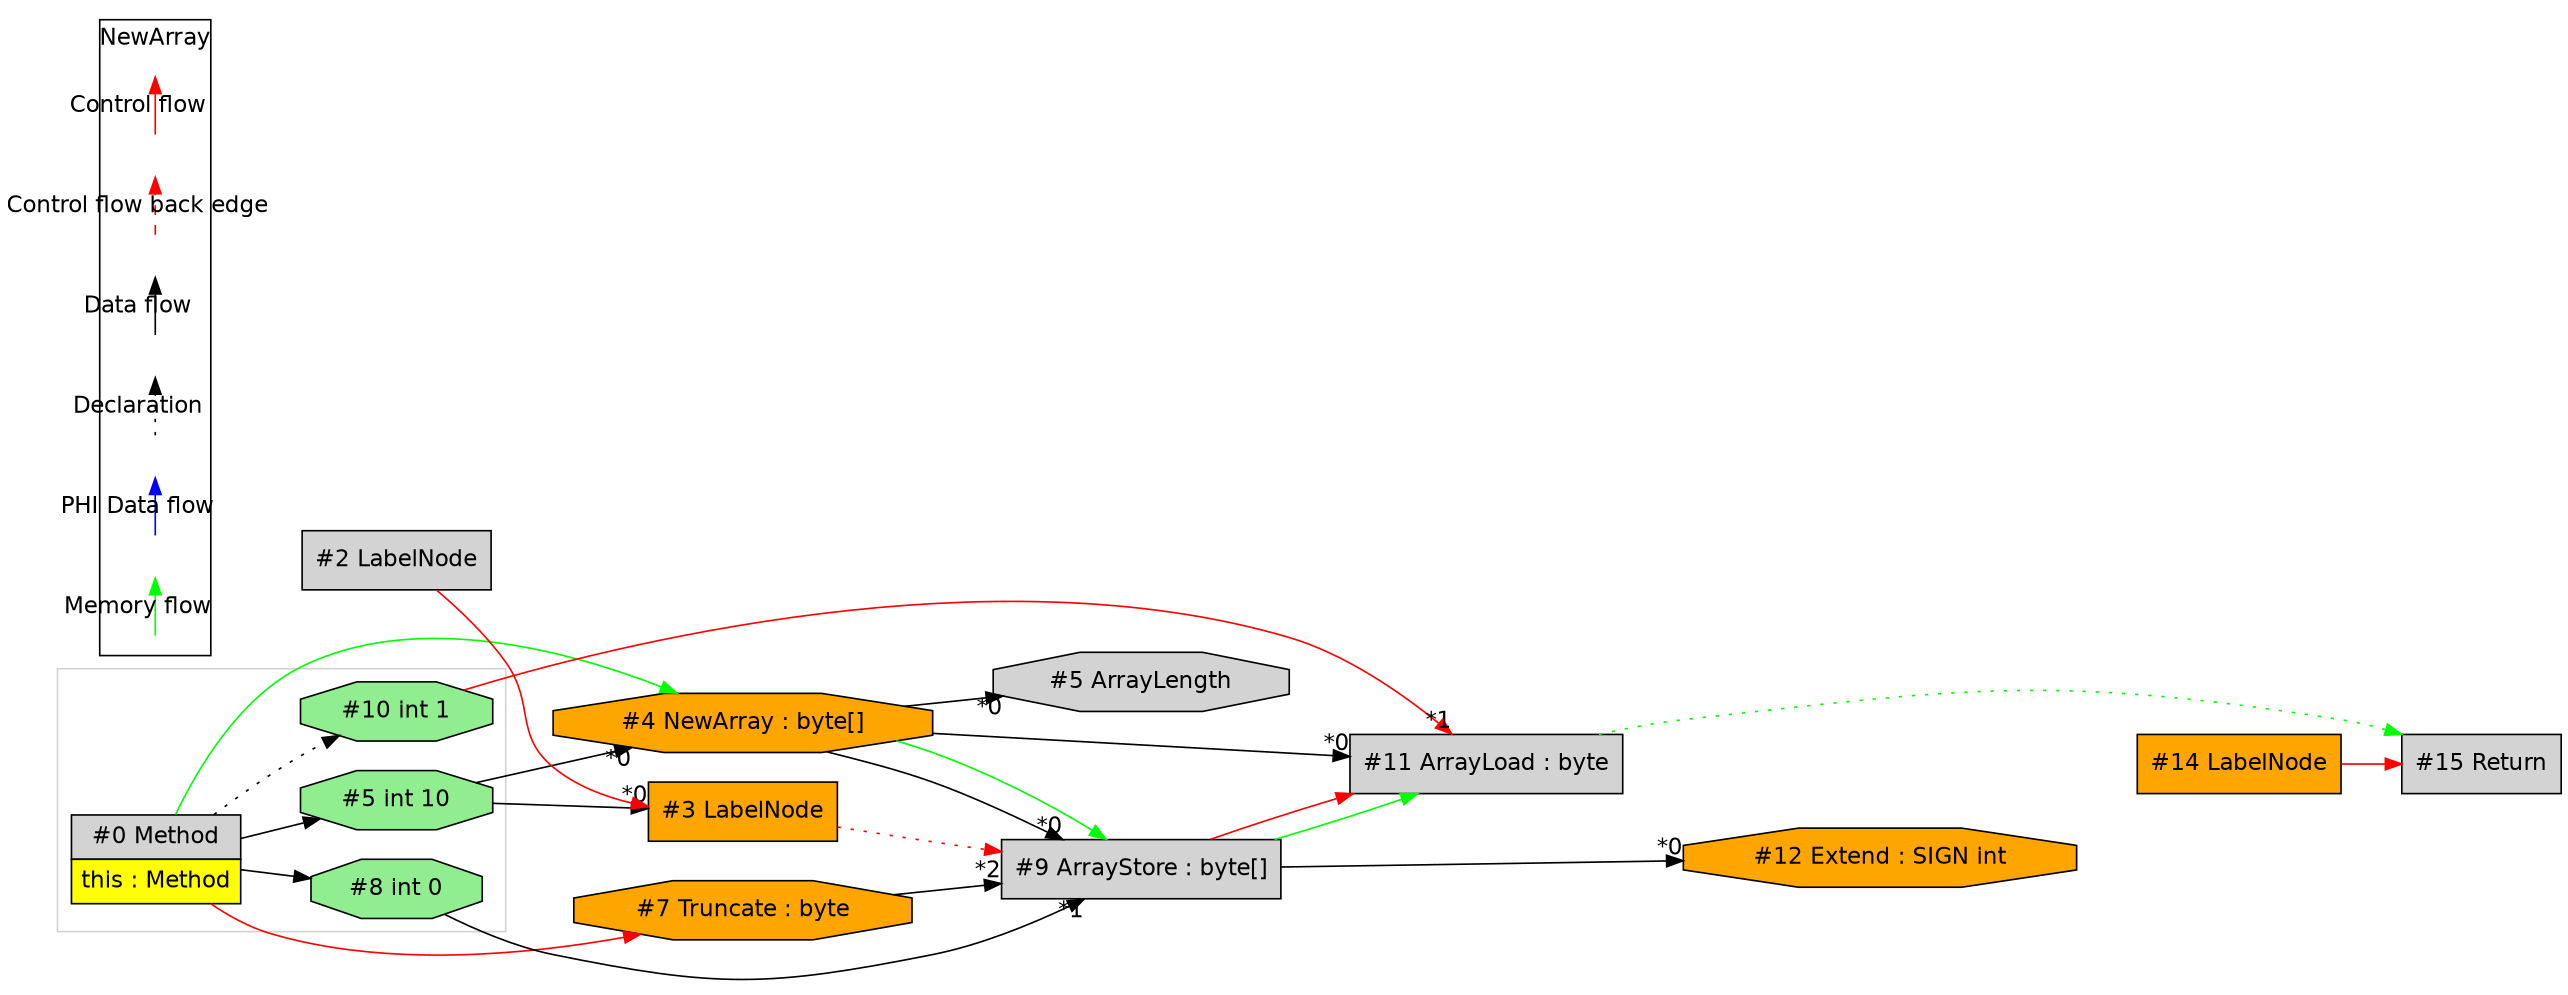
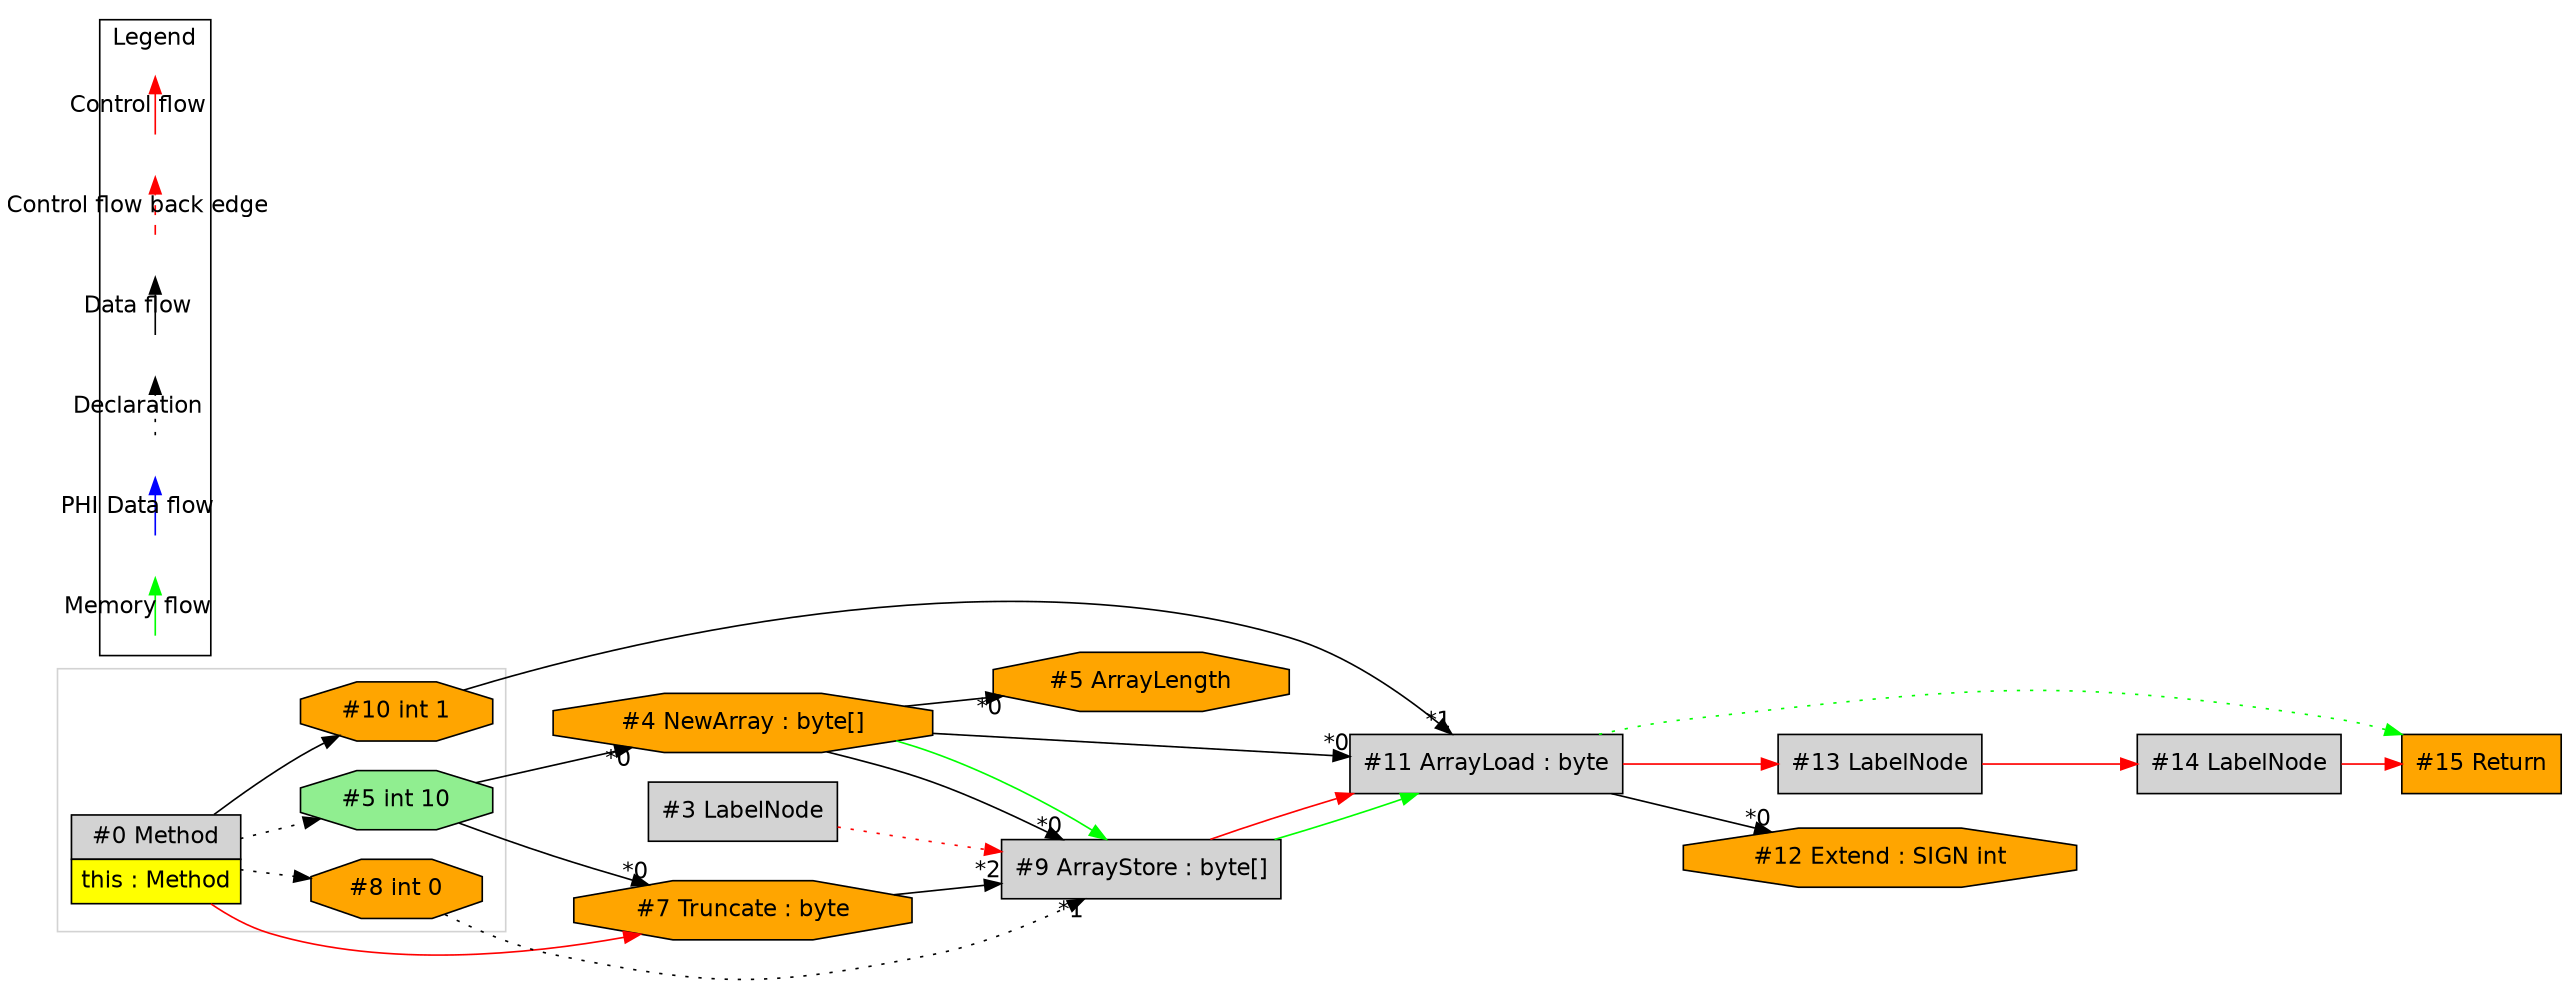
cluster "NewArray": label "NewArray" -> "Legend"
node "#2 LabelNode": removed
edge "#10 int 1" -> "#11 ArrayLoad : byte": color red -> black
edge "#0 Method" -> "#4 NewArray : byte[]": removed
node "#5 ArrayLength": fillcolor lightgrey -> orange
node "#10 int 1": fillcolor lightgreen -> orange
node "#13 LabelNode": added
node "#14 LabelNode": fillcolor orange -> lightgrey
node "#15 Return": fillcolor lightgrey -> orange
edge "#0 Method" -> "#10 int 1": style dotted -> solid
edge "#5 int 10" -> "#3 LabelNode": now "#5 int 10" -> "#7 Truncate : byte"
node "#3 LabelNode": fillcolor orange -> lightgrey
edge "#0 Method" -> "#5 int 10": style solid -> dotted
edge "#9 ArrayStore : byte[]" -> "#12 Extend : SIGN int": now "#11 ArrayLoad : byte" -> "#12 Extend : SIGN int"
edge "#0 Method" -> "#8 int 0": style solid -> dotted
node "#8 int 0": fillcolor lightgreen -> orange
edge "#8 int 0" -> "#9 ArrayStore : byte[]": style solid -> dotted
